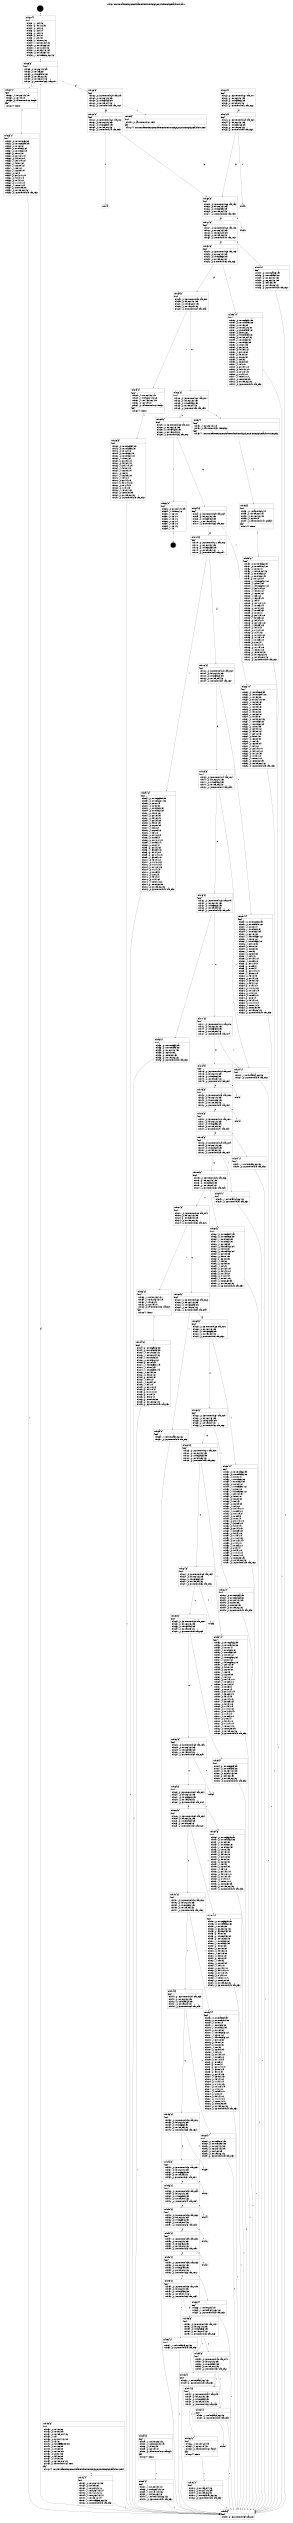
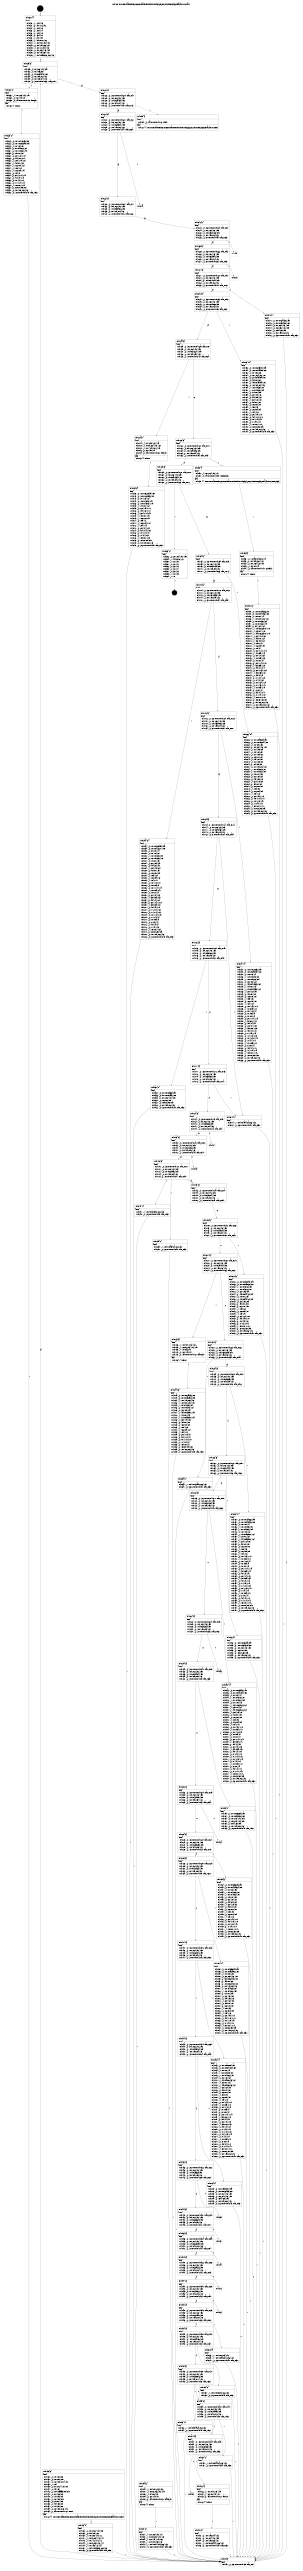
edge "0x40161c [22]" -> "0x40165e [25]": now "0x40161c [22]" -> "0x401632 [22]"
edge "0x4017d5 [25]" -> "0x40229b [12]": now "0x4017bc [25]" -> "0x40229b [12]"
